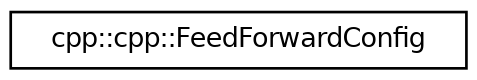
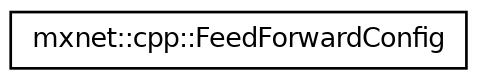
node "cpp::cpp::FeedForwardConfig": label "cpp::cpp::FeedForwardConfig" -> "mxnet::cpp::FeedForwardConfig"
